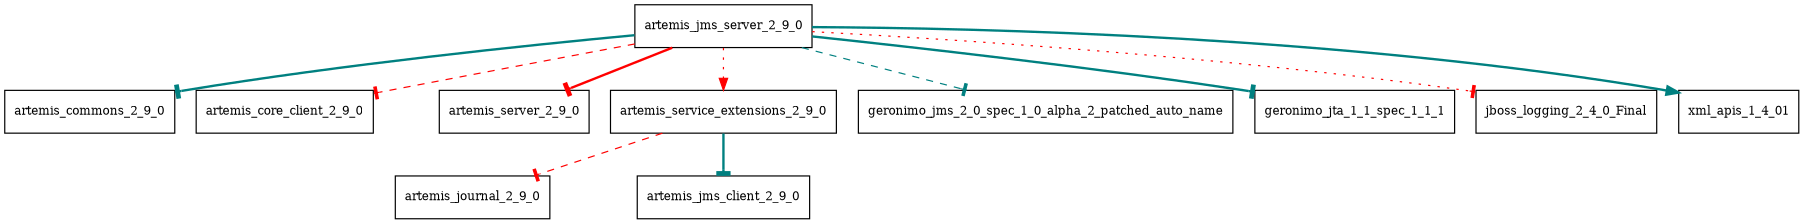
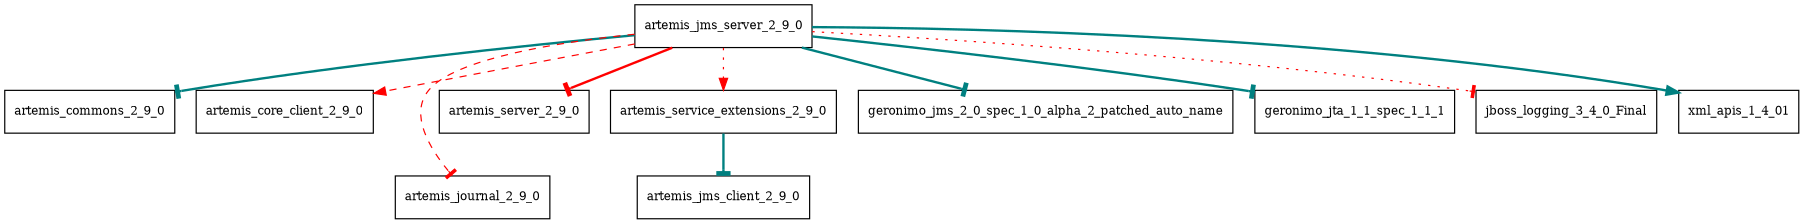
edge "artemis_jms_server_2_9_0" -> "artemis_core_client_2_9_0": arrowhead tee -> normal
edge "artemis_jms_server_2_9_0" -> "geronimo_jms_2_0_spec_1_0_alpha_2_patched_auto_name": style dashed -> bold
node "jboss_logging_2_4_0_Final": label "jboss_logging_2_4_0_Final" -> "jboss_logging_3_4_0_Final"
edge "artemis_service_extensions_2_9_0" -> "artemis_journal_2_9_0": now "artemis_jms_server_2_9_0" -> "artemis_journal_2_9_0"
